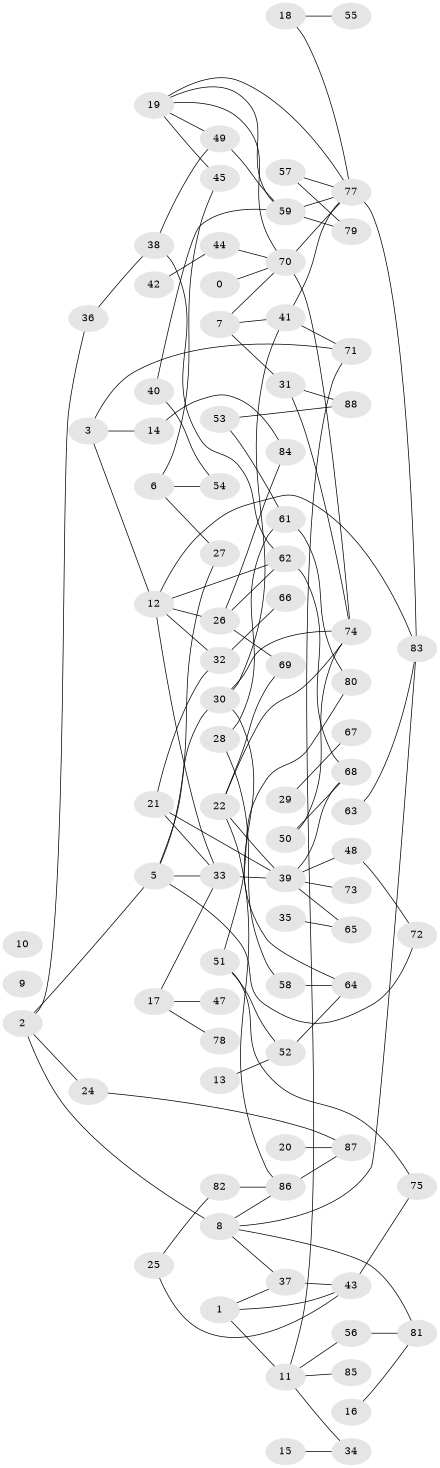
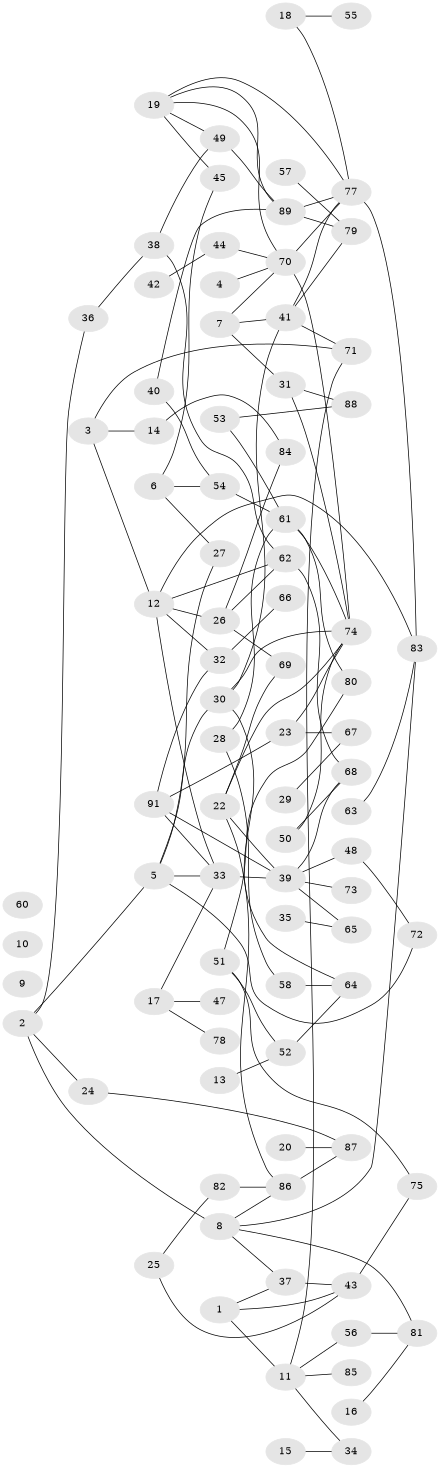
edge "57" -- "77": removed
node "59": label "59" -> "89"
edge "79" -- "41": added
node "0": label "0" -> "4"
edge "54" -- "61": added
edge "61" -- "74": added
node "23": added
node "21": label "21" -> "91"
node "60": added
